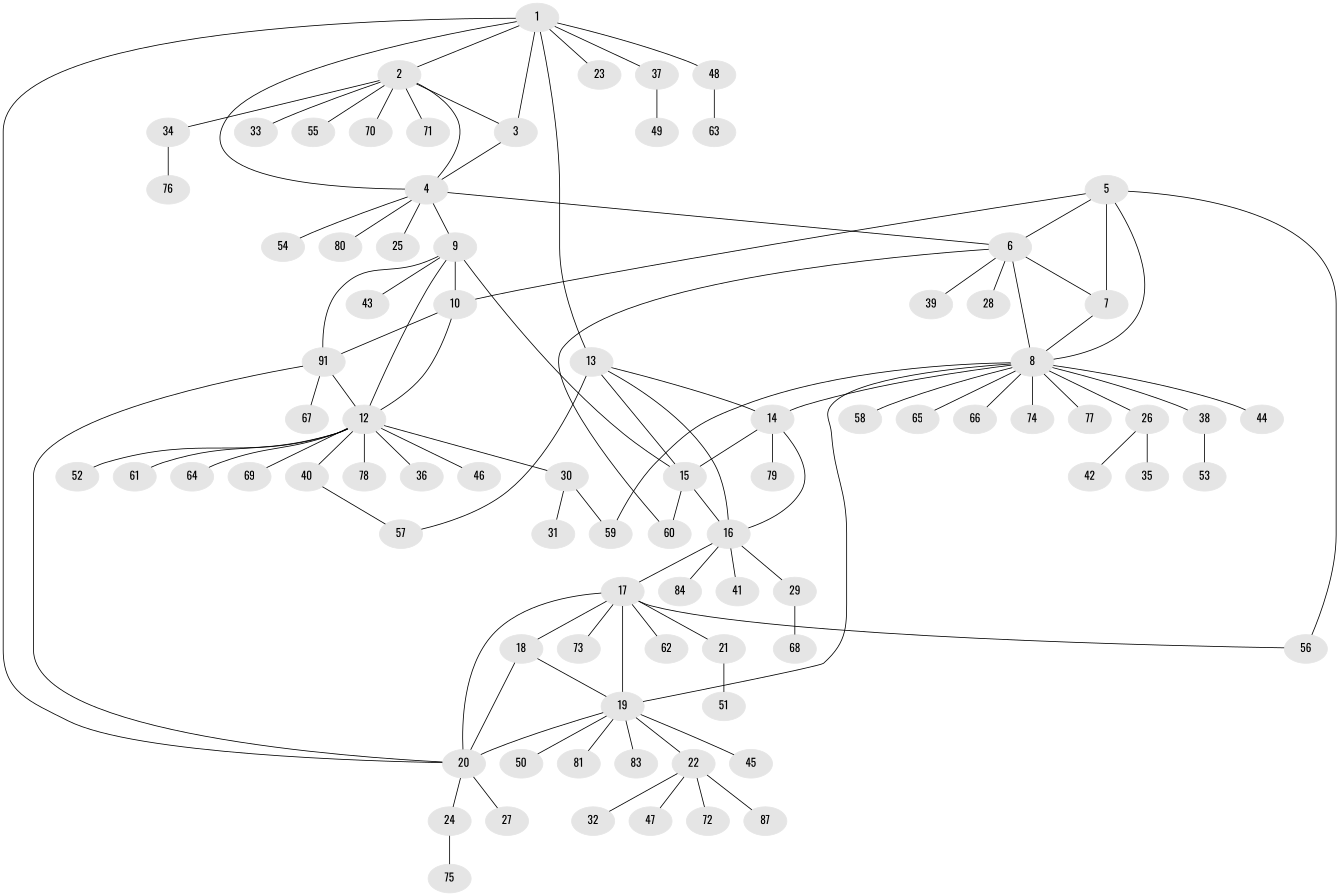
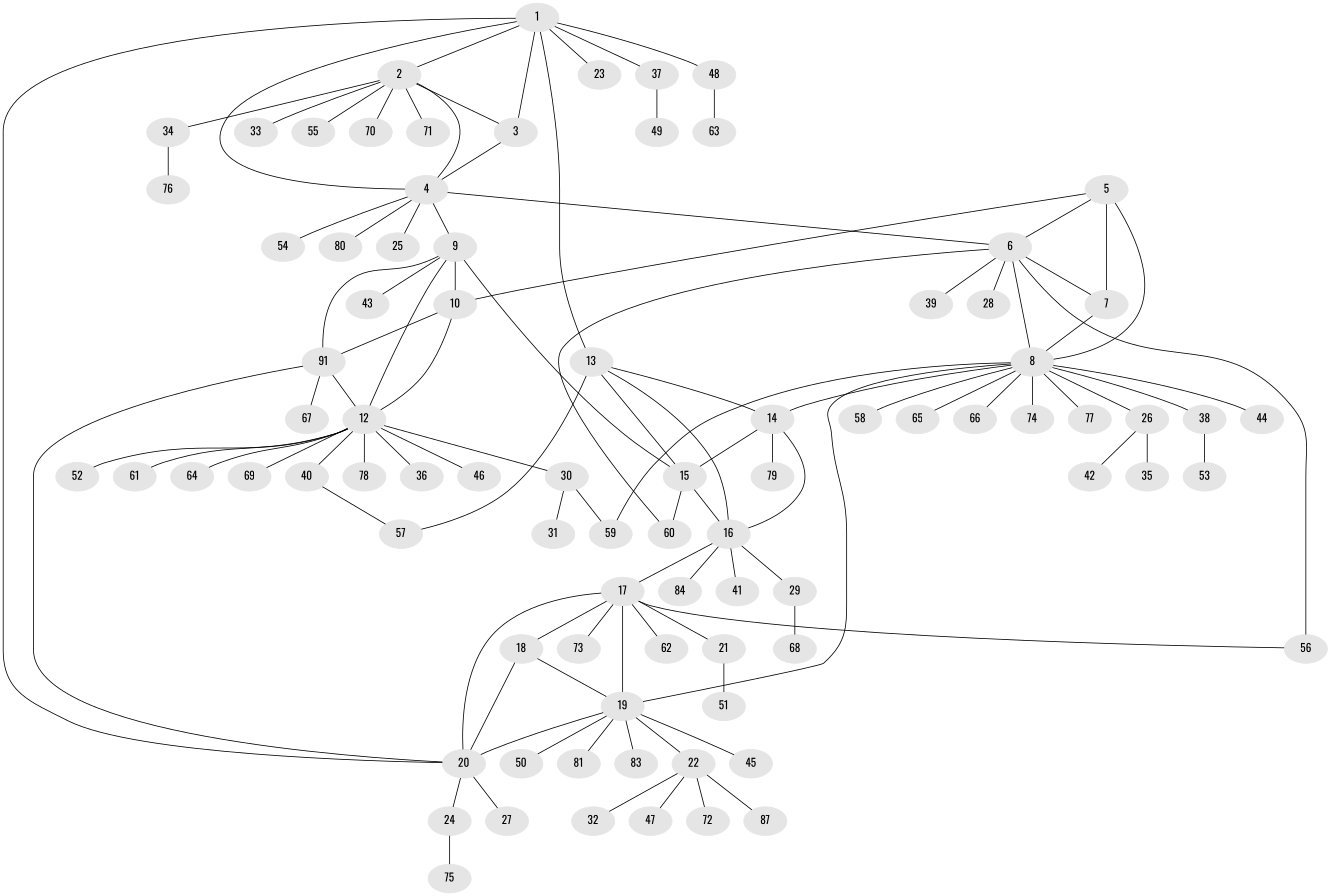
edge "5" -- "56": now "6" -- "56"
